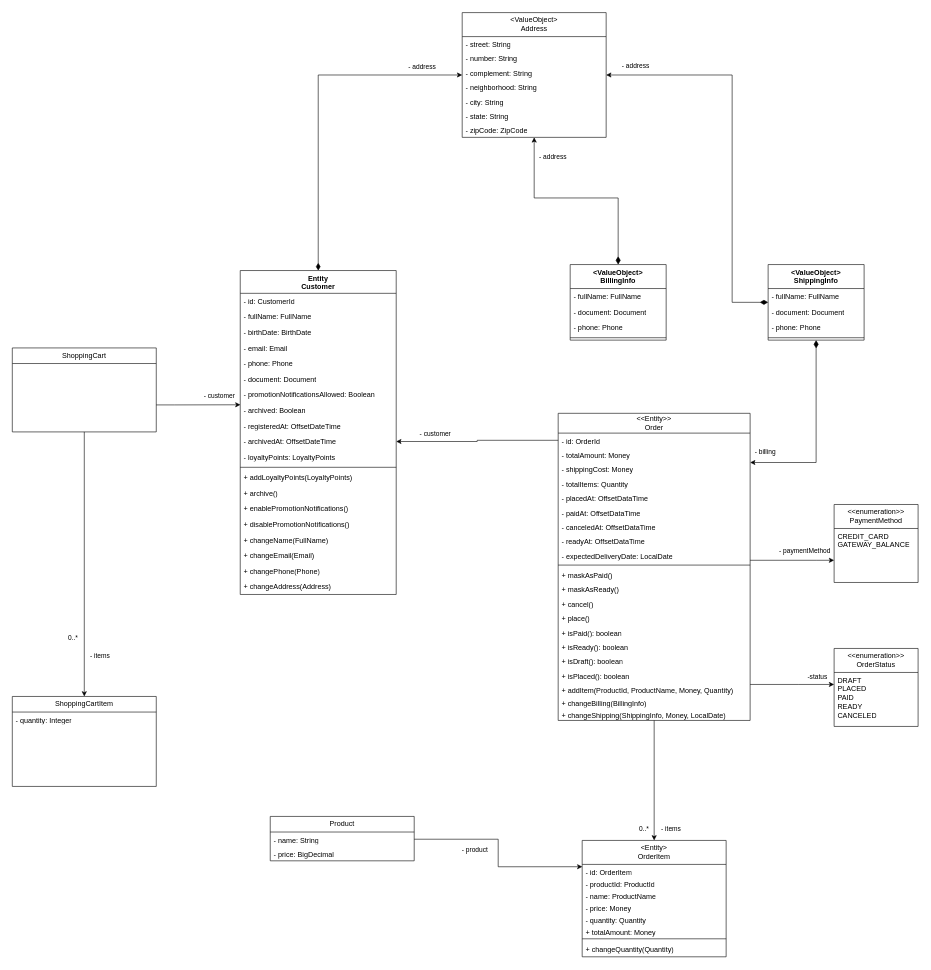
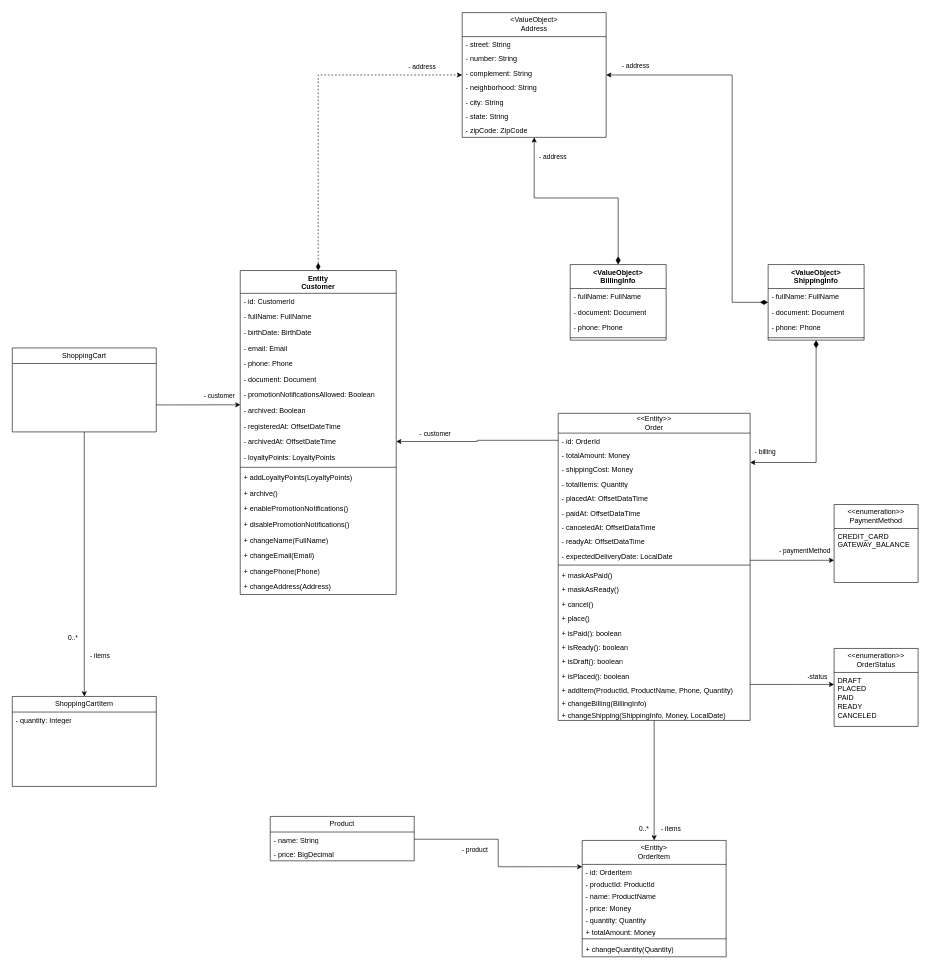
edge "<ValueObject> Address" -- "Entity Customer": style solid -> dashed
node "+ addItem(ProductId, ProductName, Money, Quantity)": label "+ addItem(ProductId, ProductName, Money, Quantity)" -> "+ addItem(ProductId, ProductName, Phone, Quantity)"
